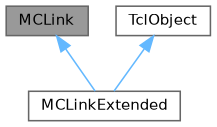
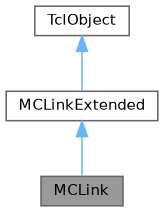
edge "MCLinkExtended" -> "MCLink": reversed
